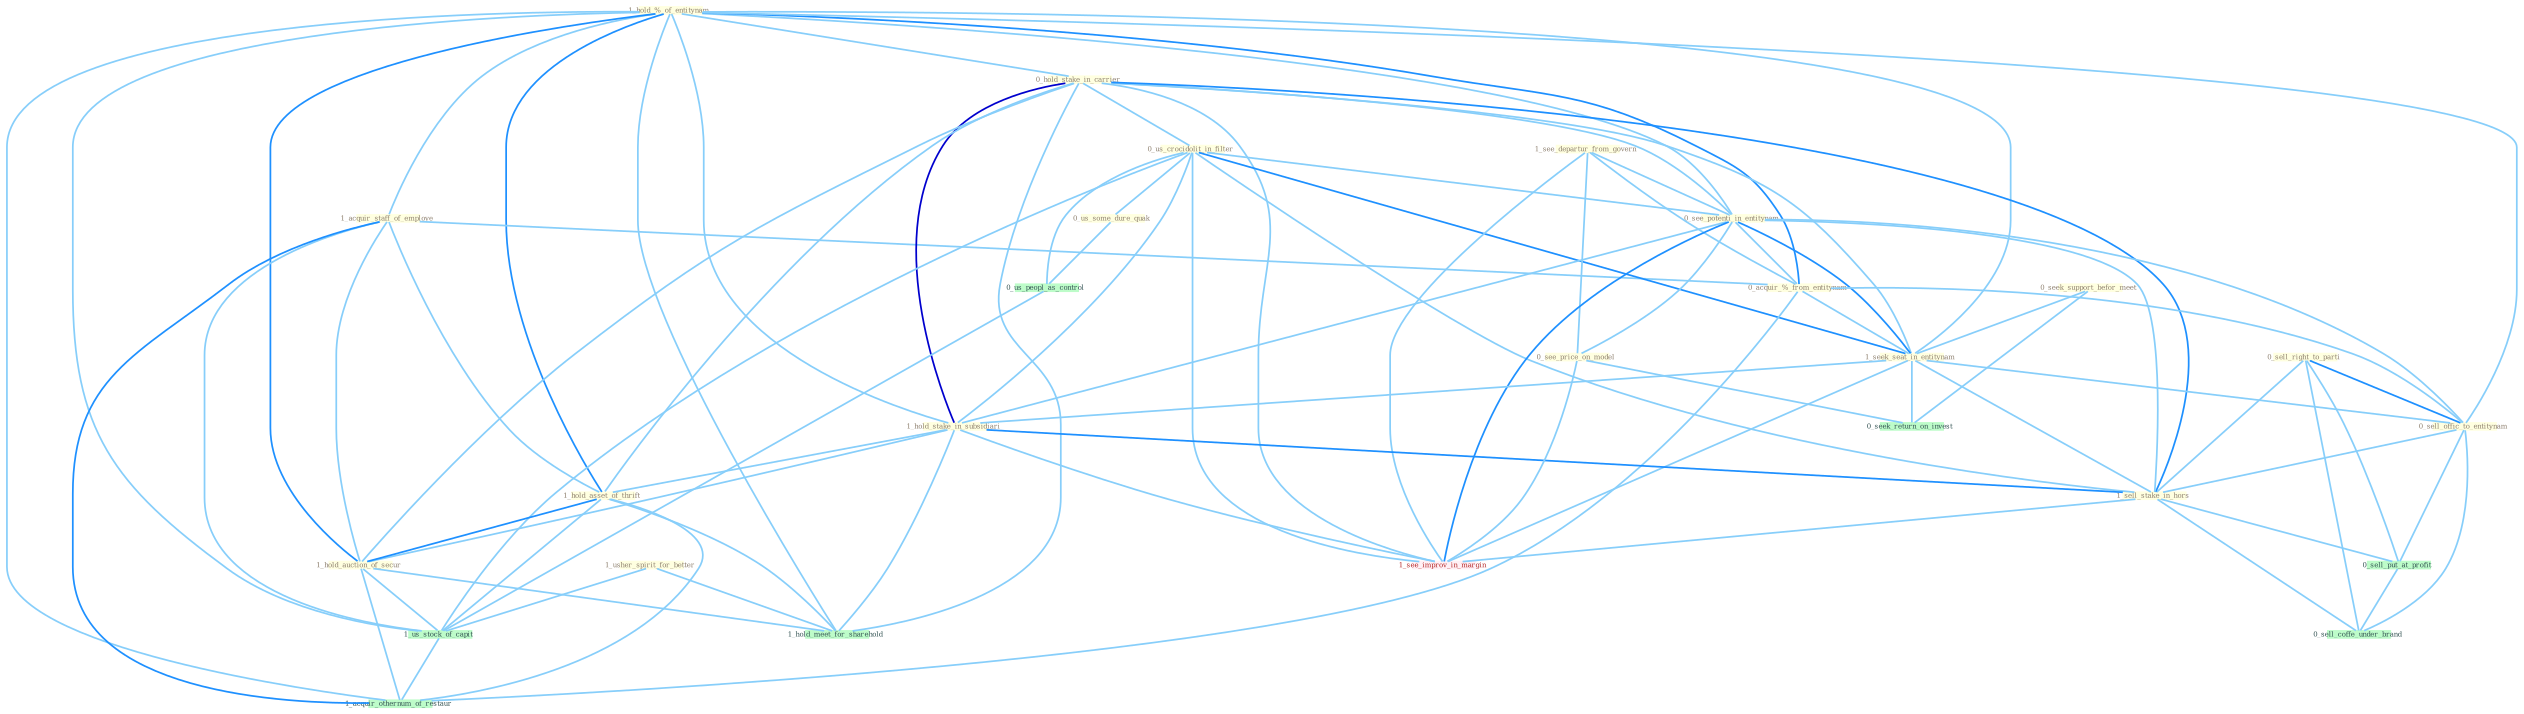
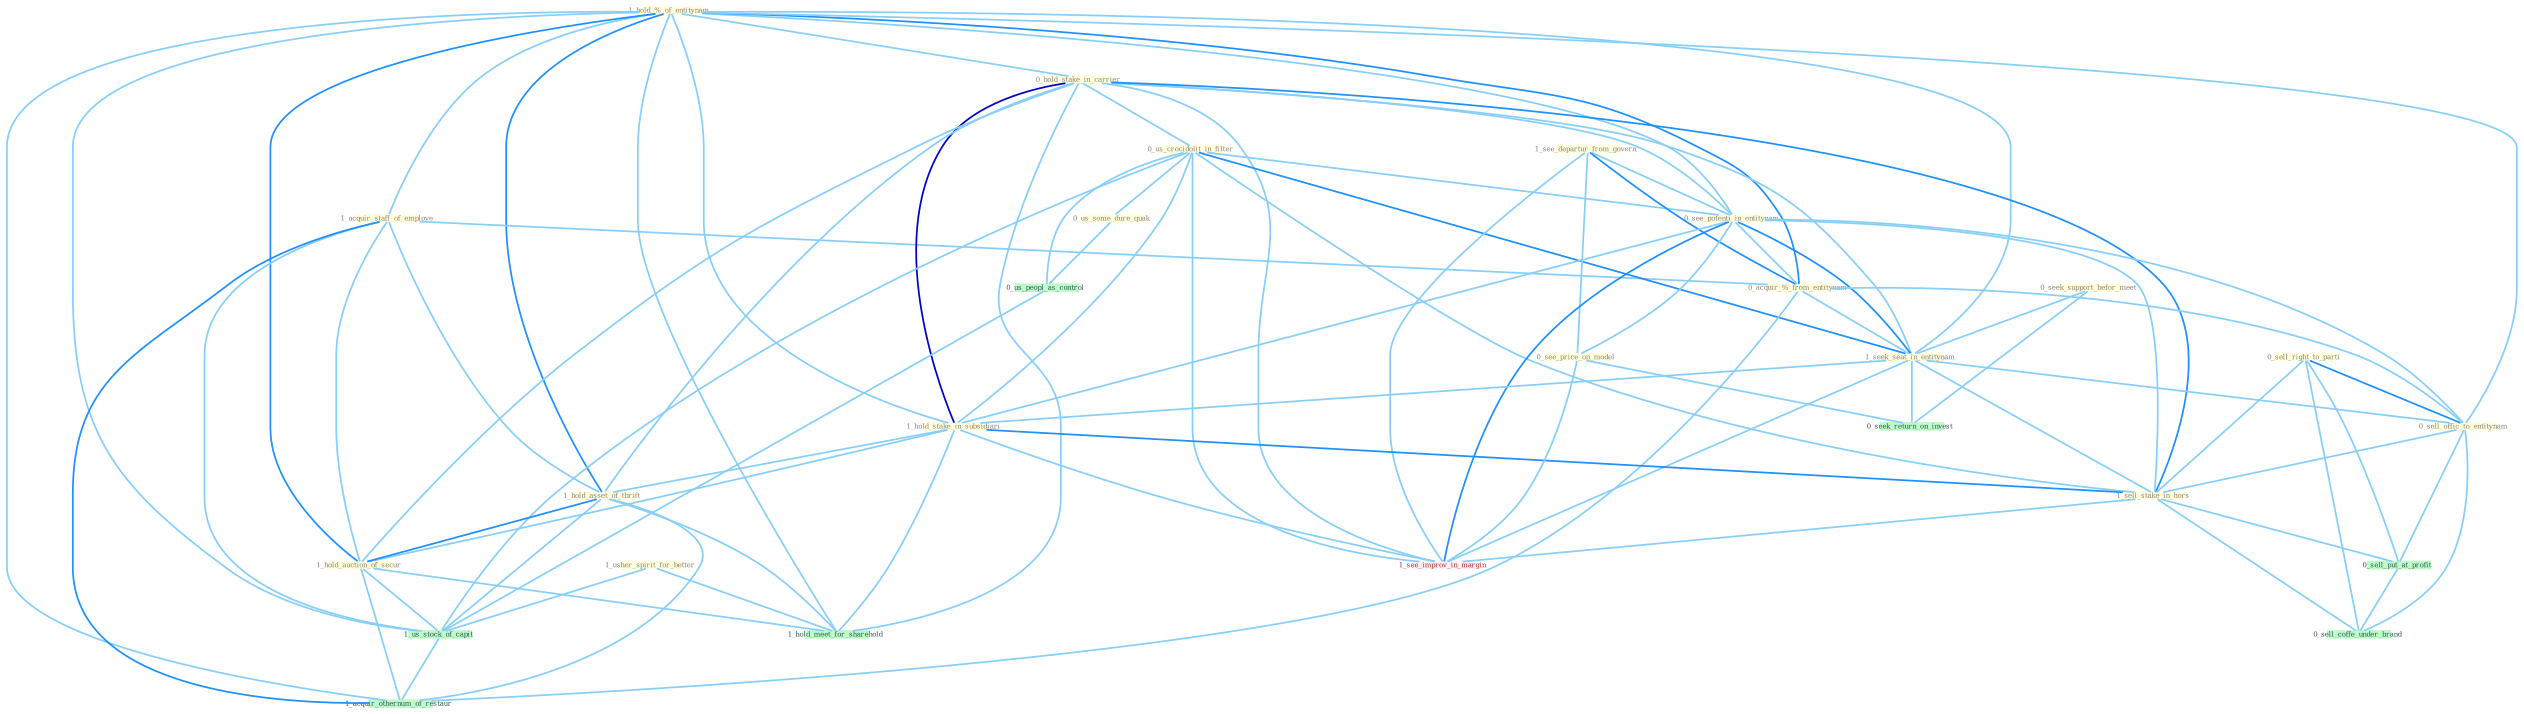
edge "1_see_departur_from_govern" -- "0_acquir_%_from_entitynam": color #87cefa -> #1e90ff
